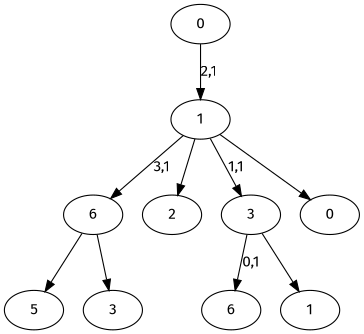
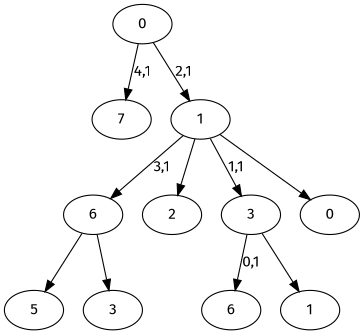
node "7": added
